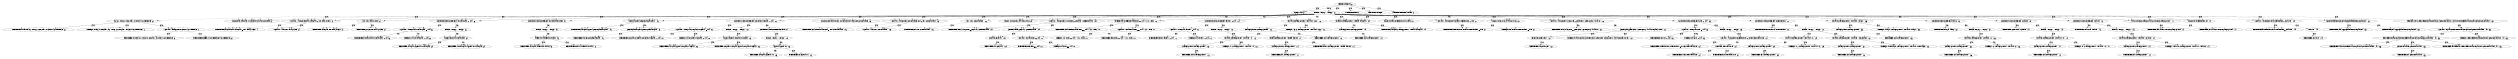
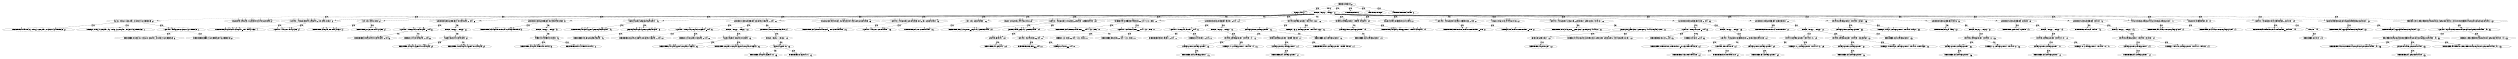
node "(IDENTIFIER,includeJavaRuntime,if (includeJavaRuntime))": added
